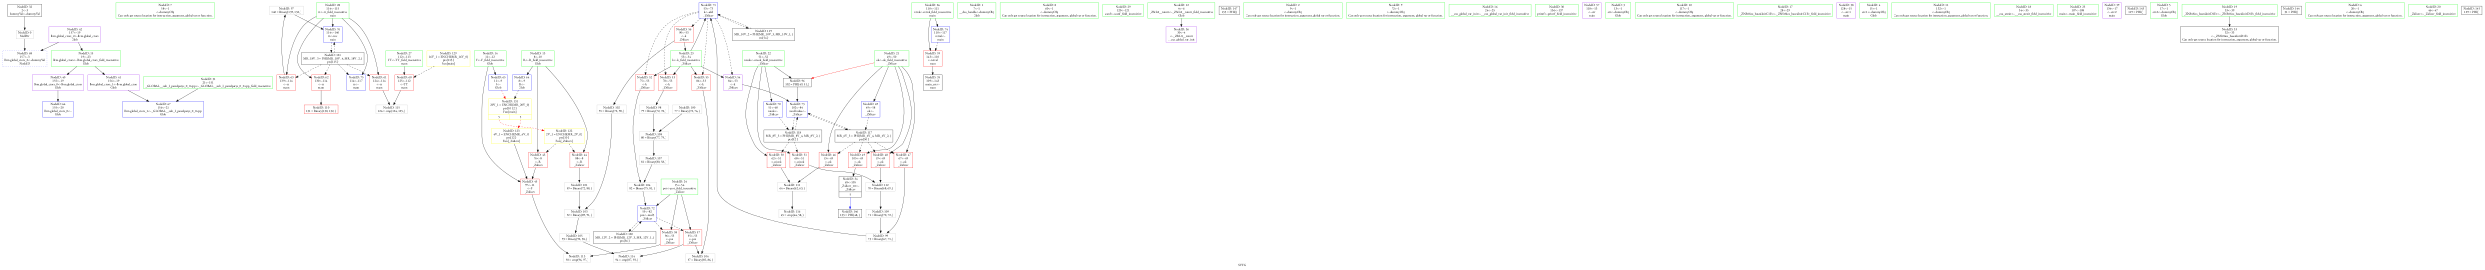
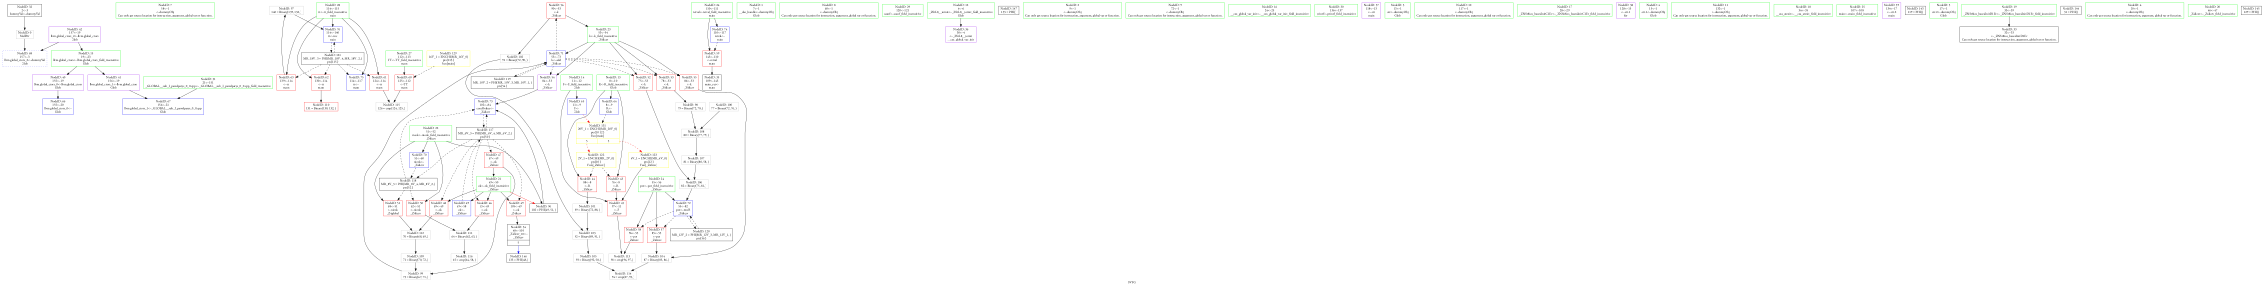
node "NodeID: 38": text "main" -> "for"
node "NodeID: 68": text "NodeID" -> "Glob"
edge "NodeID: 21" -> "NodeID: 47": reversed
edge "NodeID: 73" -> "NodeID: 118": now "NodeID: 117" -> "NodeID: 118"
node "NodeID: 51": text "_Z4liczv" -> "_Z4global"
edge "NodeID: 57" -> "NodeID: 114": now "NodeID: 104" -> "NodeID: 114"
